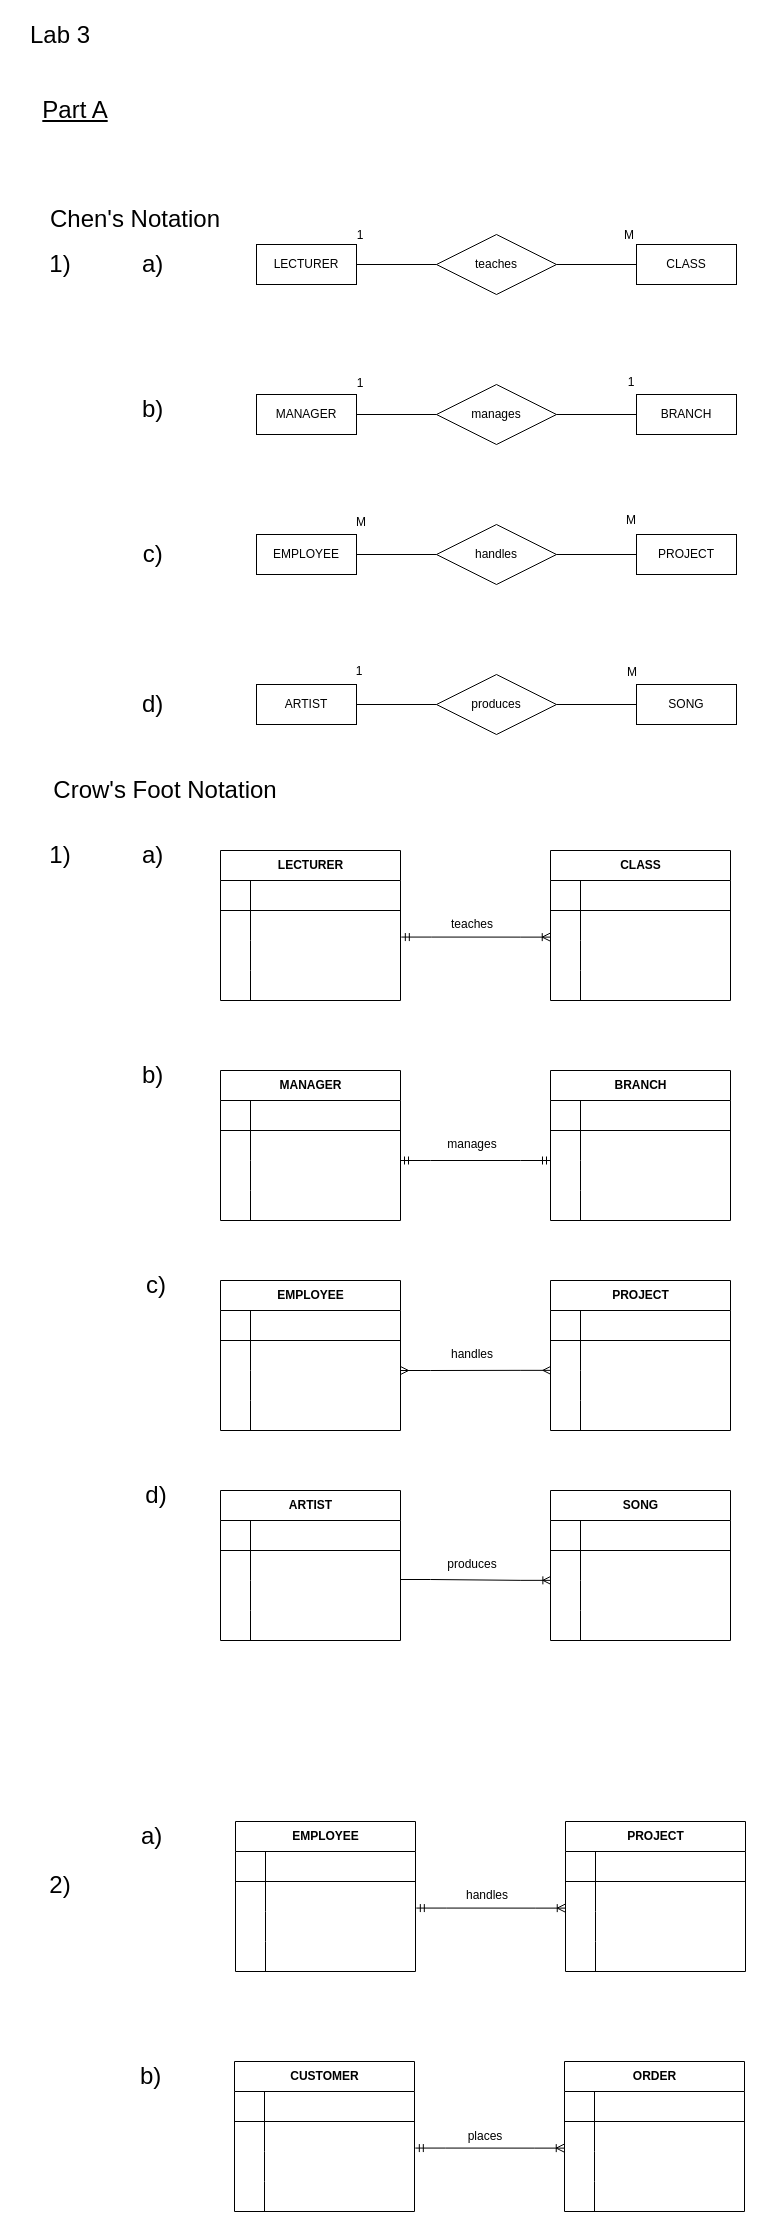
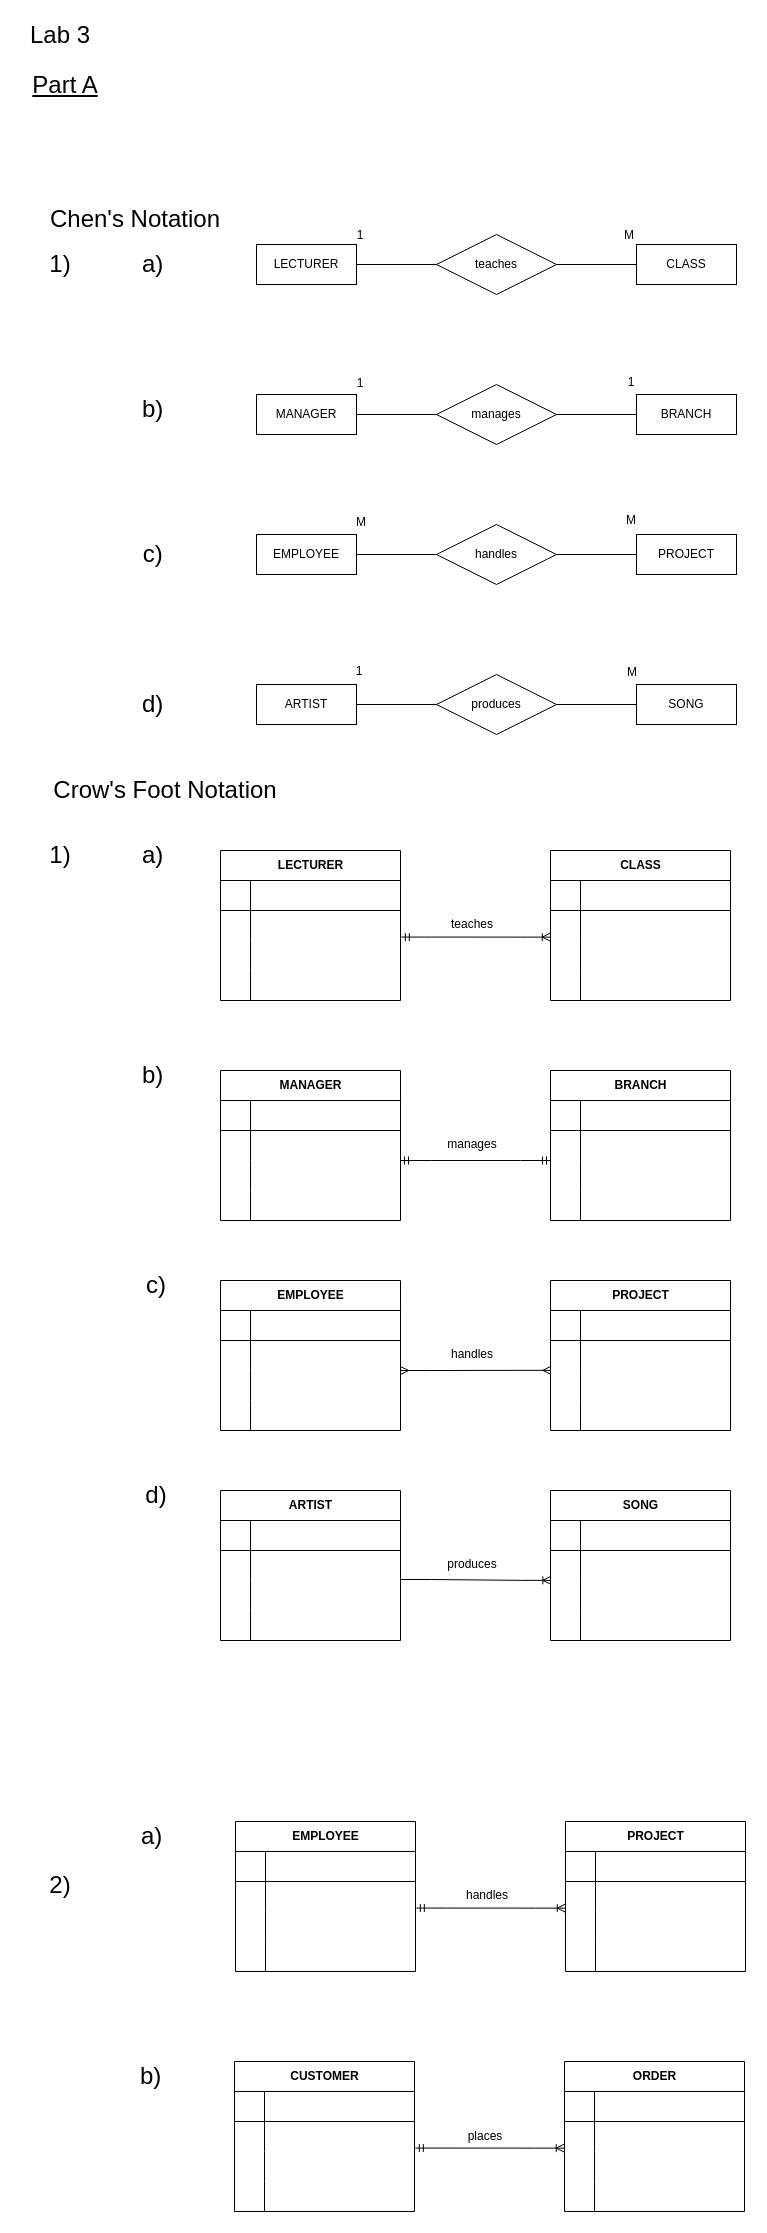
node "Part A": moved (76, 111) -> (66, 86)
